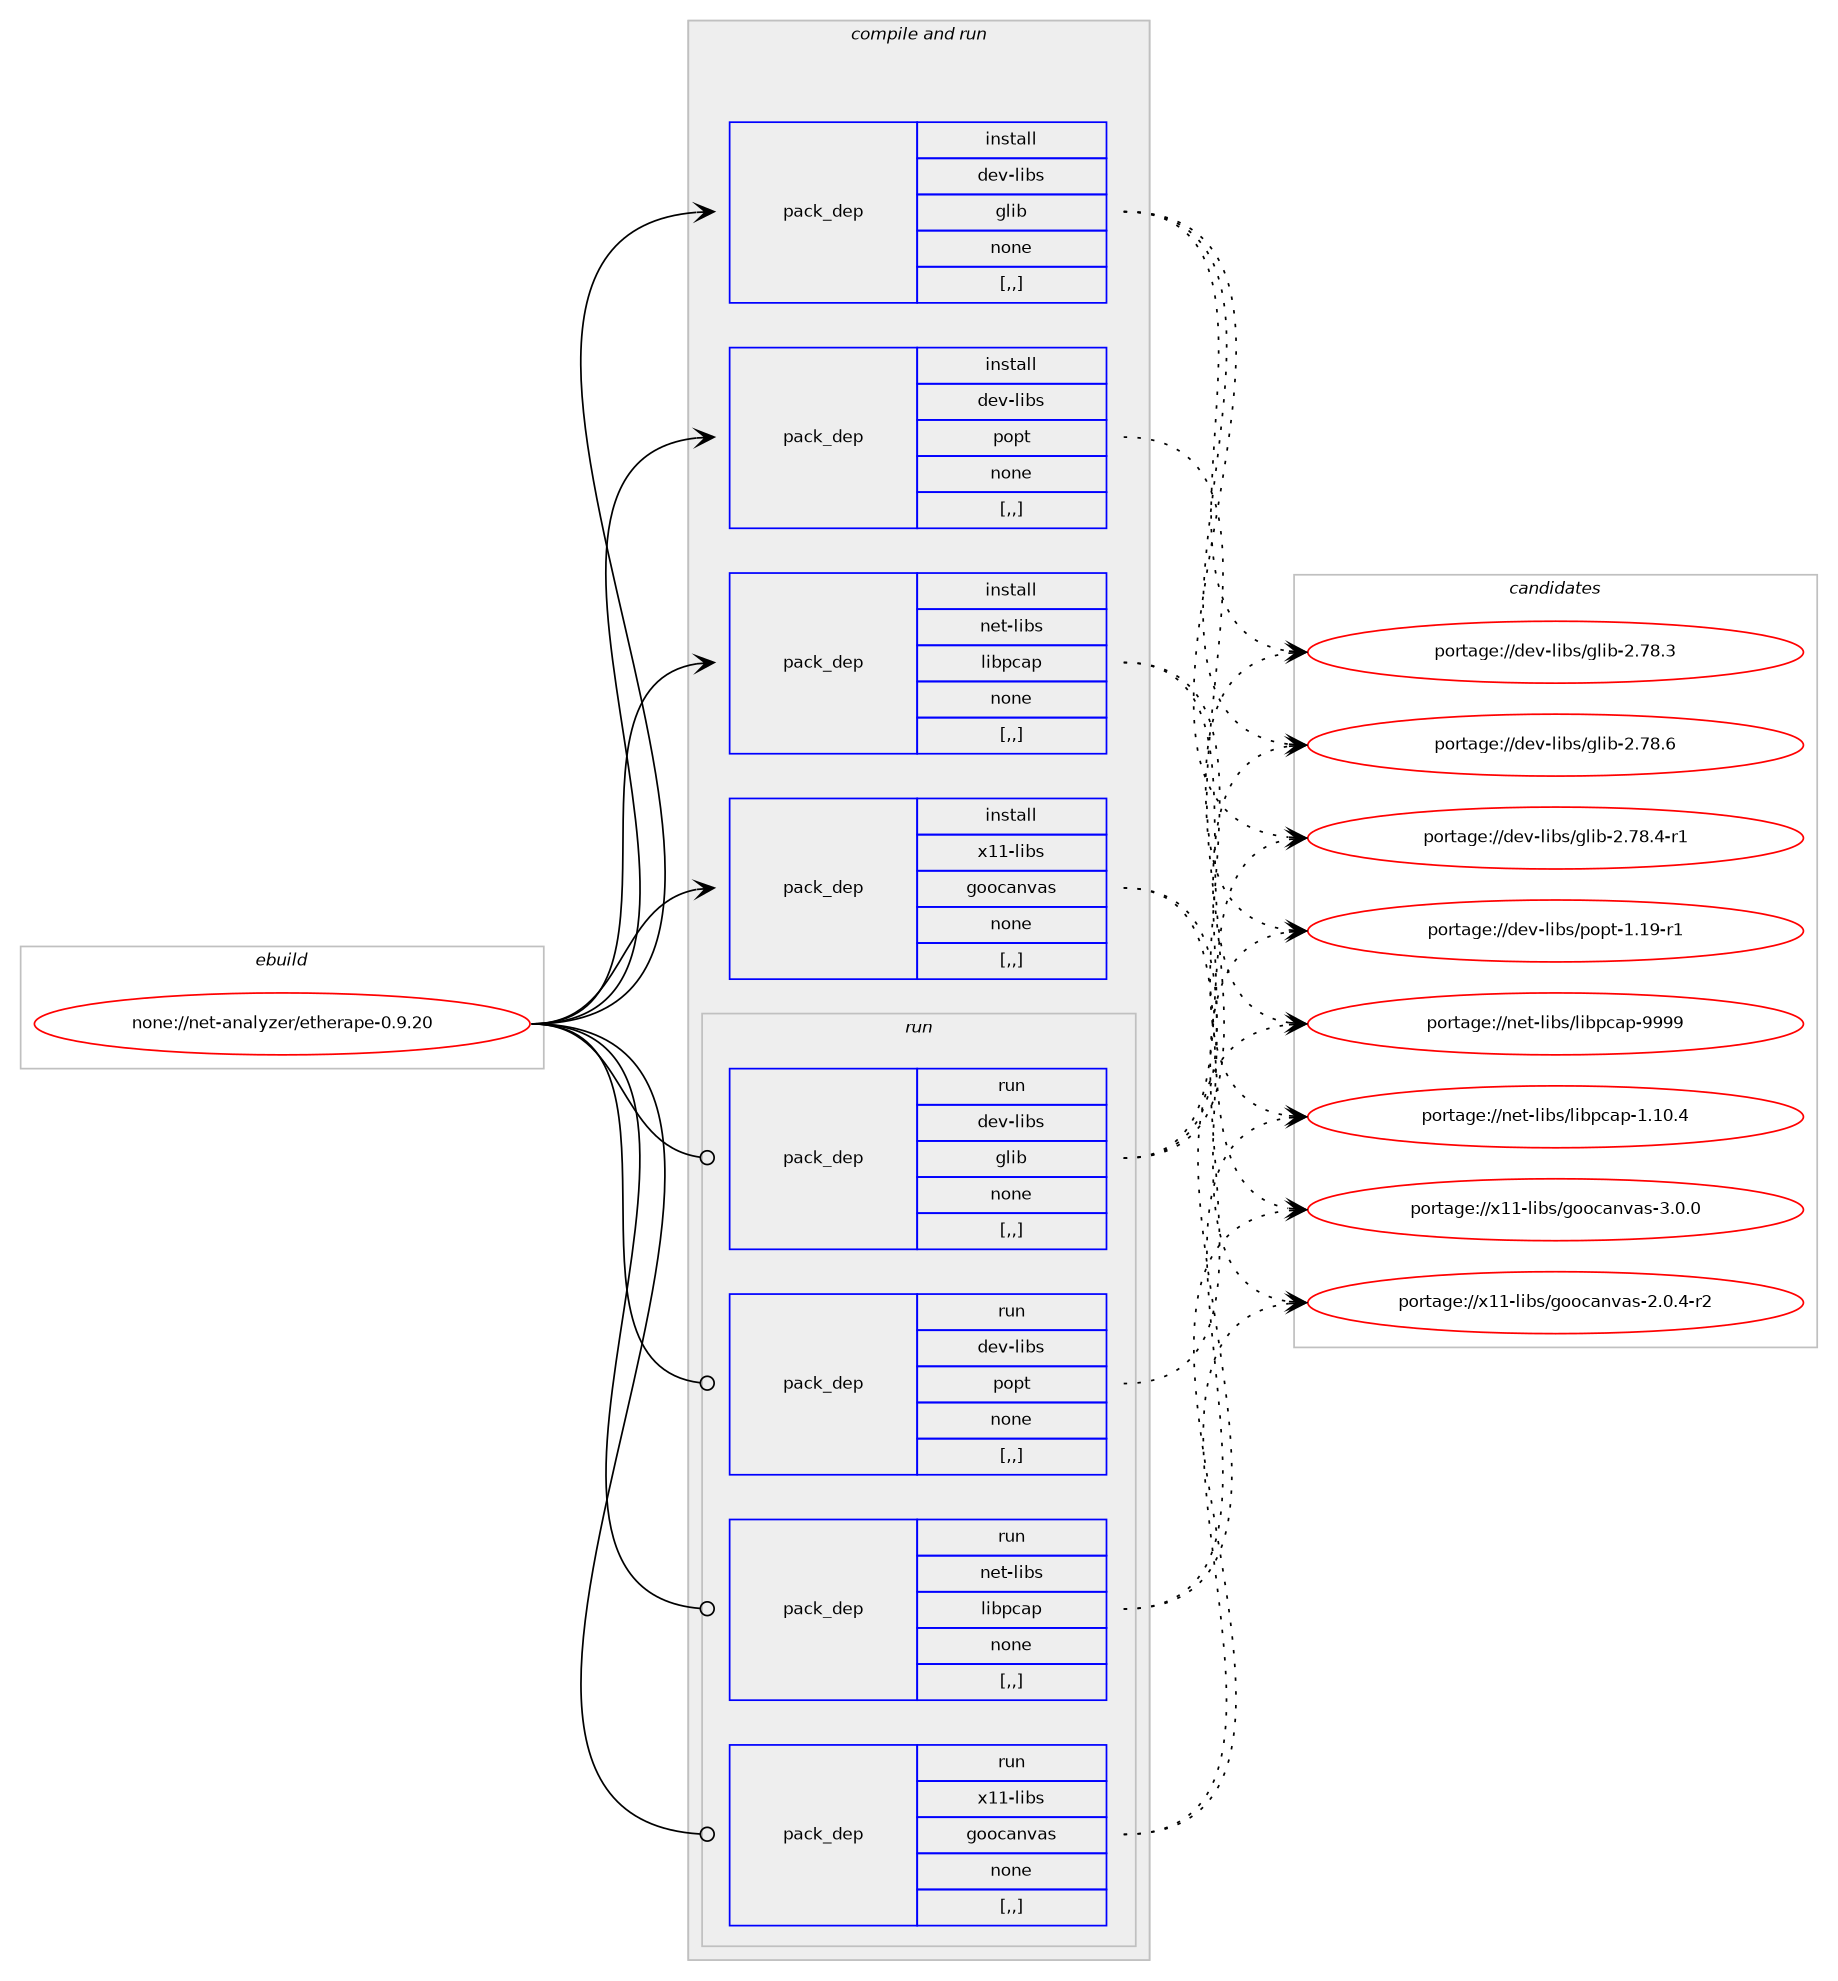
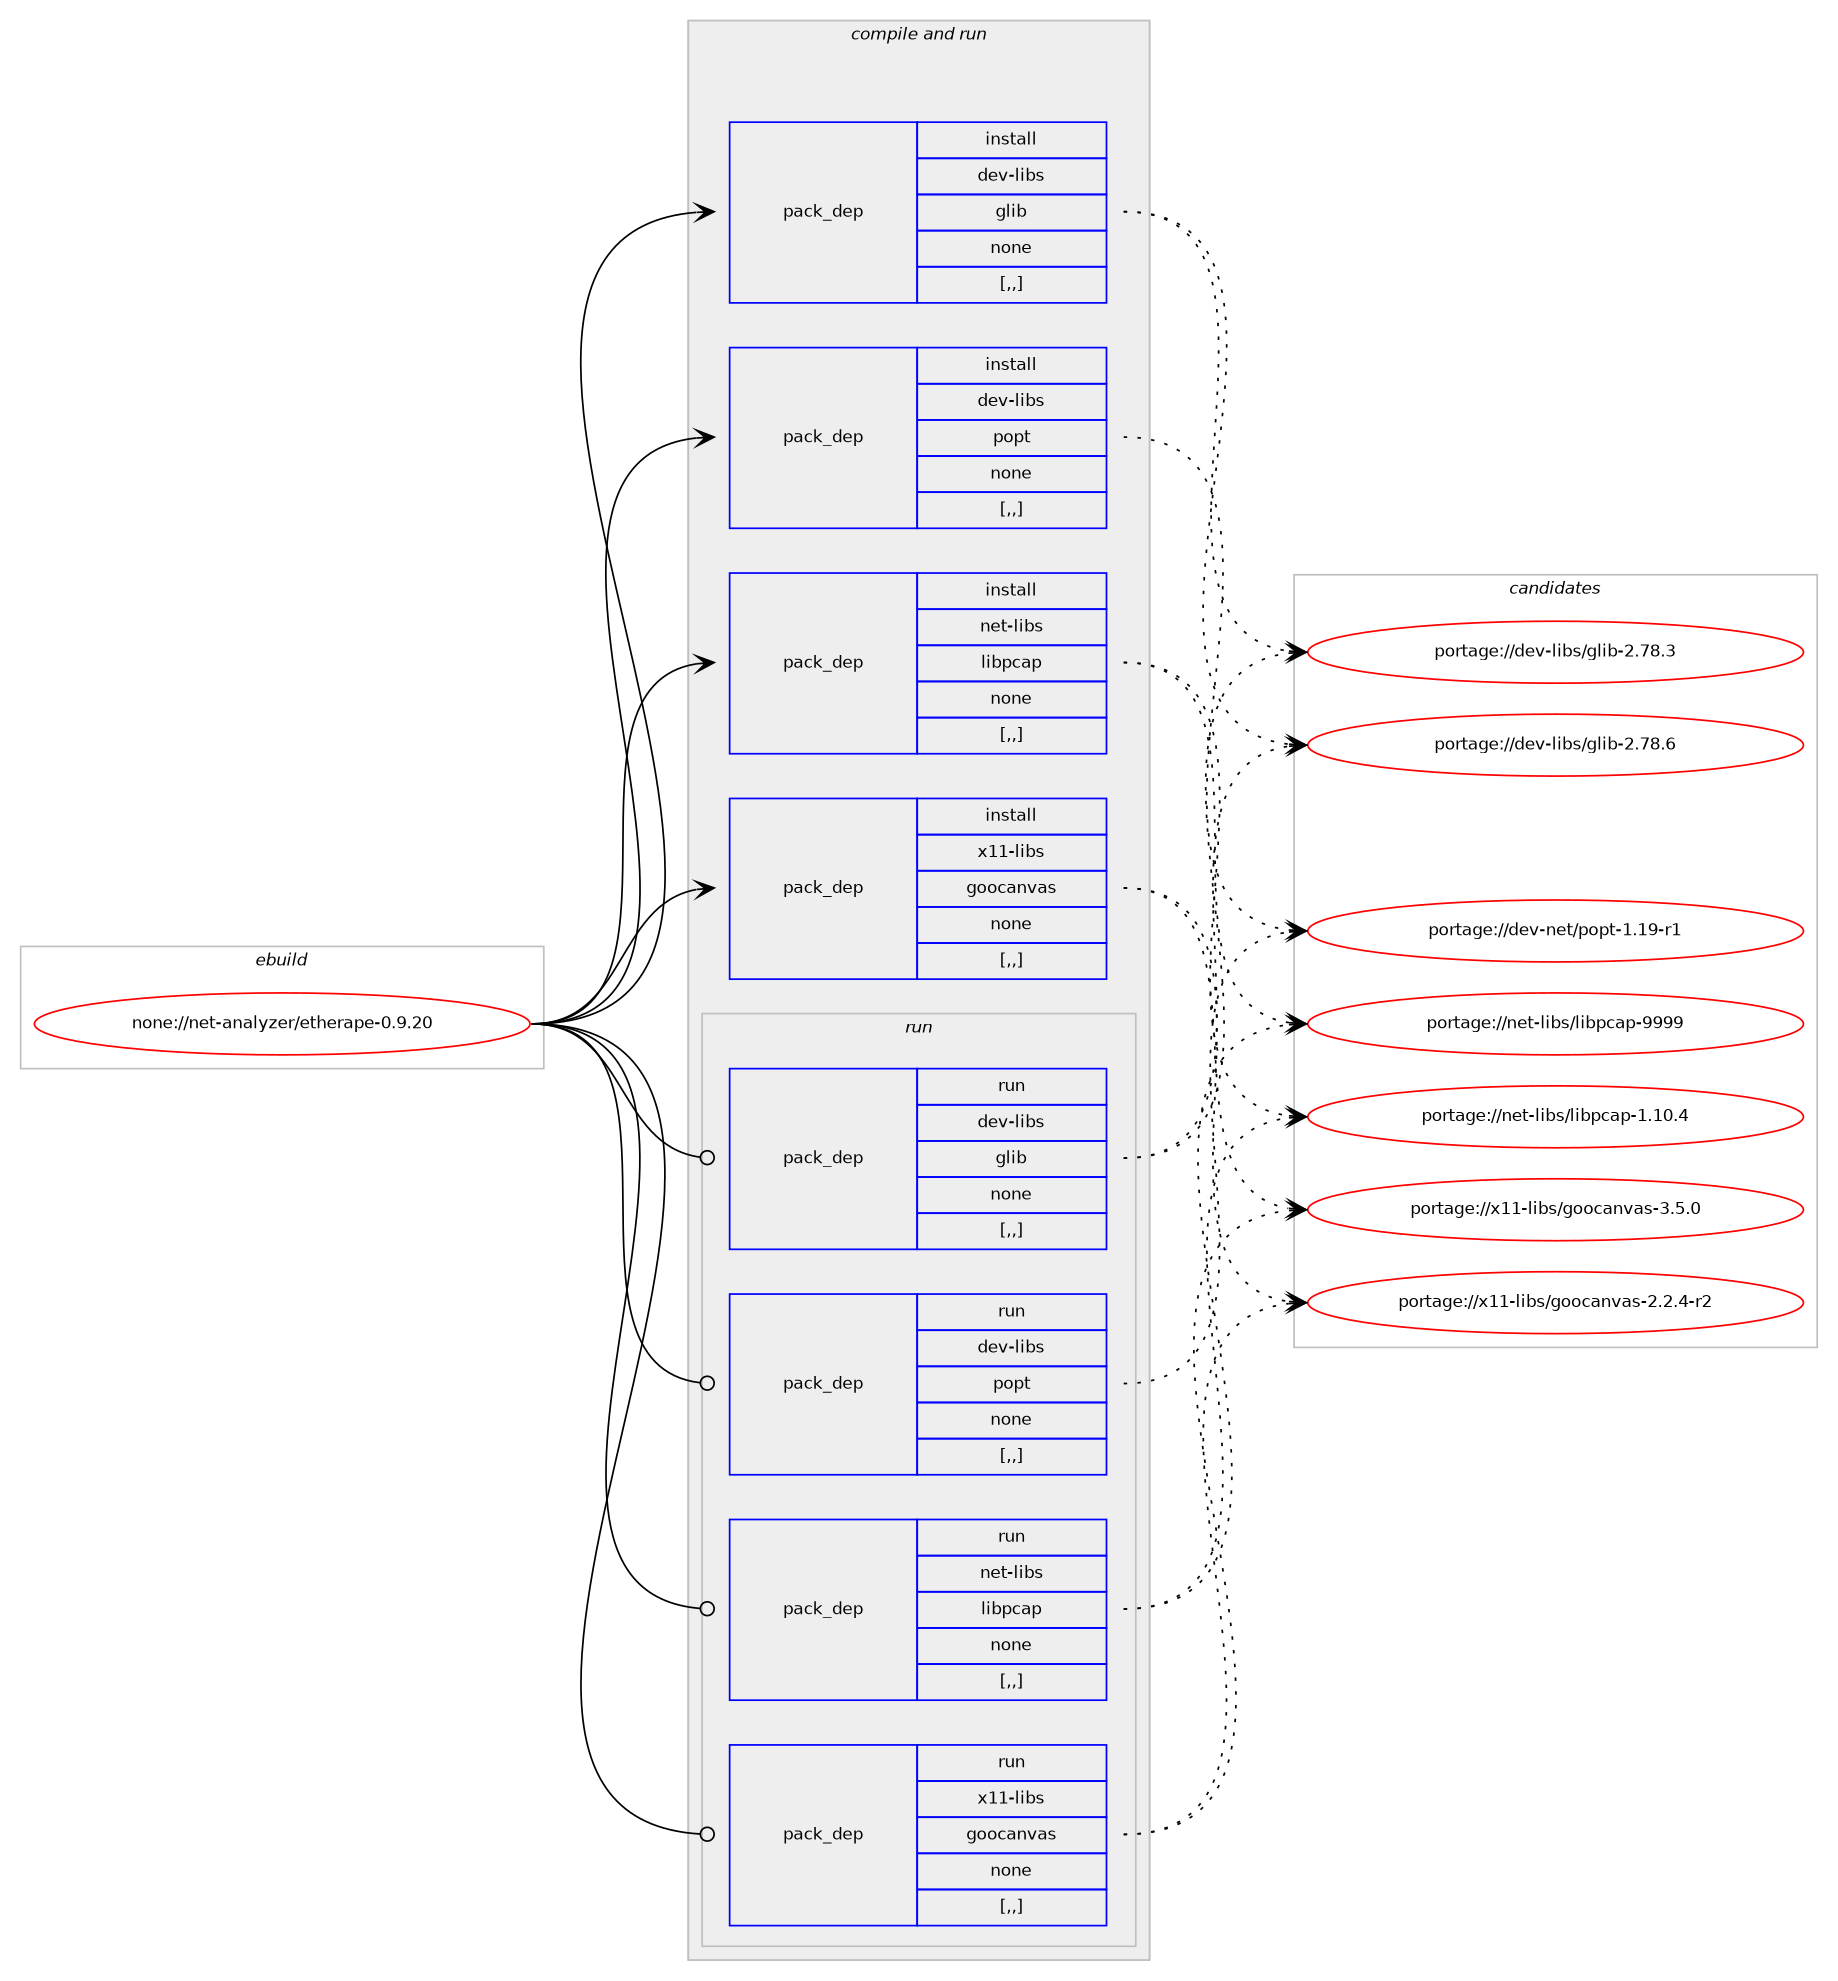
node "portage://dev-libs/glib-2.78.4-r1": removed
node "portage://dev-libs/popt-1.19-r1": label "portage://dev-libs/popt-1.19-r1" -> "portage://dev-net/popt-1.19-r1"
node "portage://x11-libs/goocanvas-3.0.0": label "portage://x11-libs/goocanvas-3.0.0" -> "portage://x11-libs/goocanvas-3.5.0"
node "portage://x11-libs/goocanvas-2.0.4-r2": label "portage://x11-libs/goocanvas-2.0.4-r2" -> "portage://x11-libs/goocanvas-2.2.4-r2"
